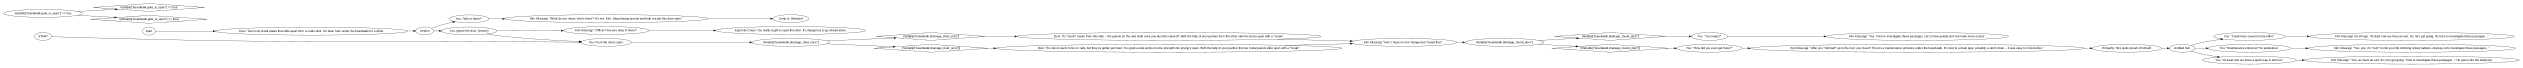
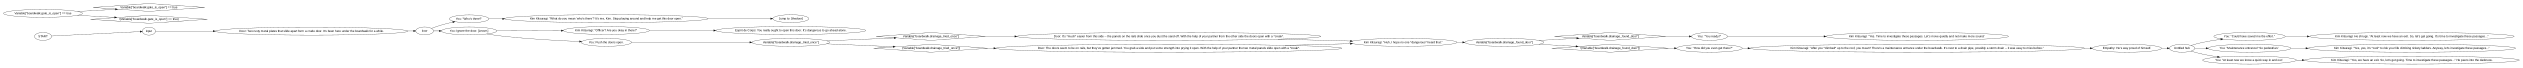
node "thedoor": label "thedoor" -> "door"
edge "START" -> "You: Push the doors open.": now "START" -> "input"
node "Empathy: He's quite proud of himself.": label "Empathy: He's quite proud of himself." -> "Empathy: He's way proud of himself."
